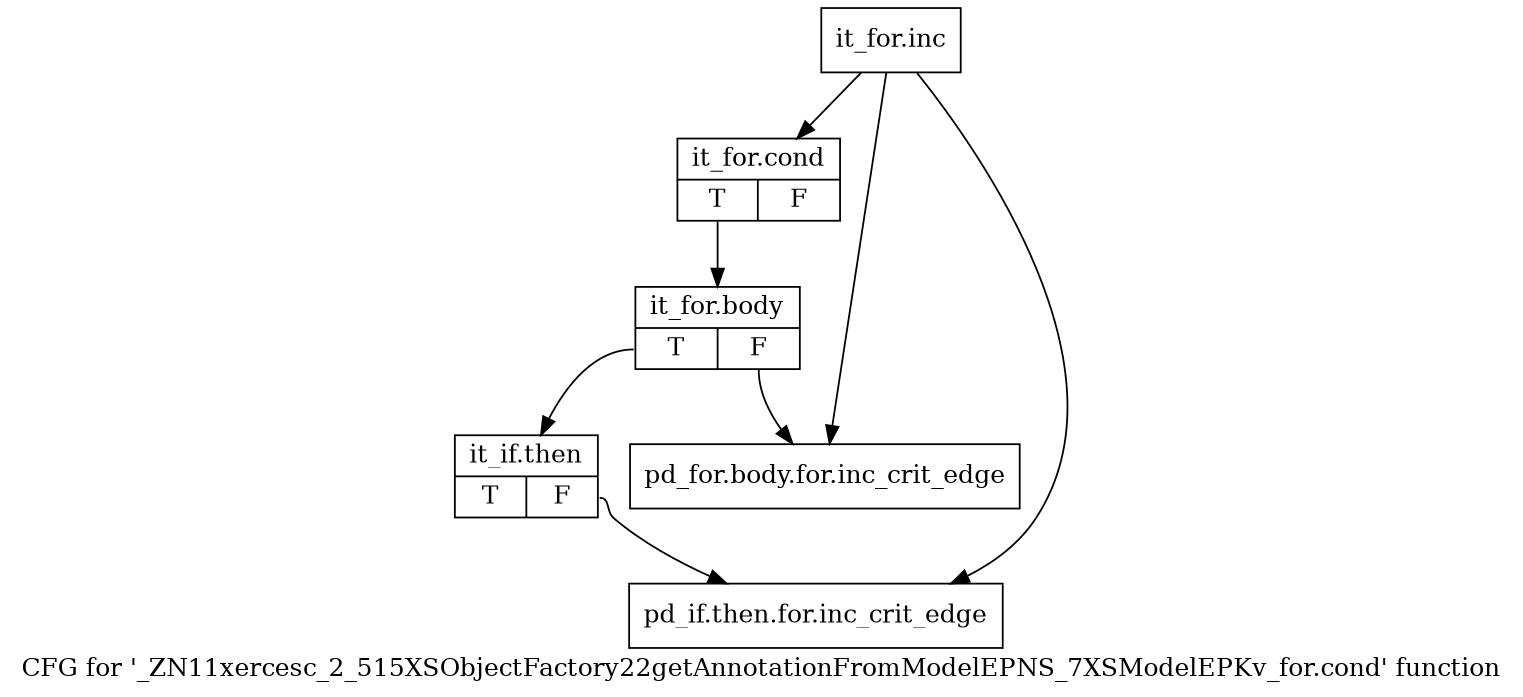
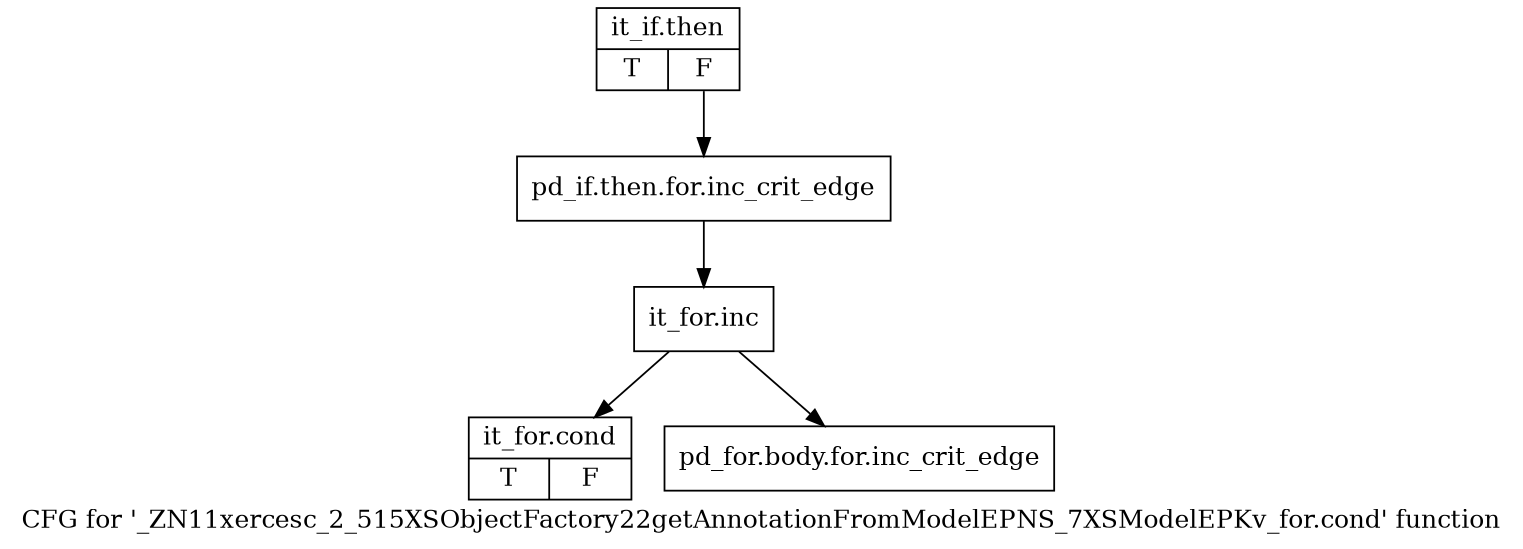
edge "it_for.inc" -> "pd_if.then.for.inc_crit_edge": reversed
node "it_for.body": removed
